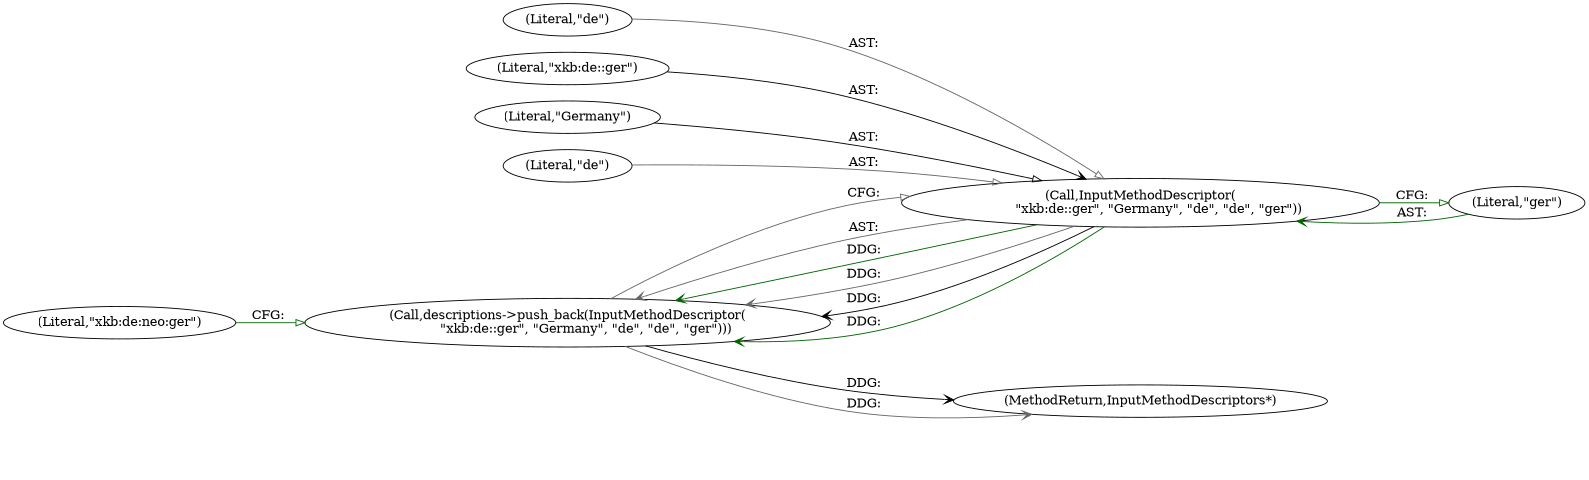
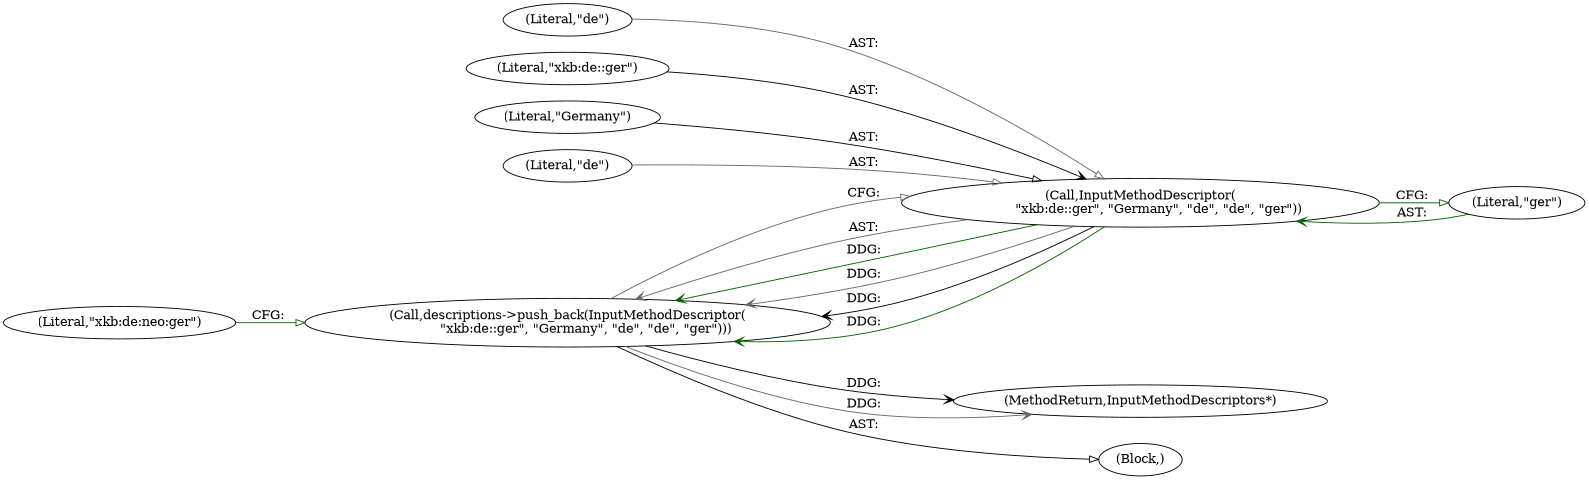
node "(Block,)": added
